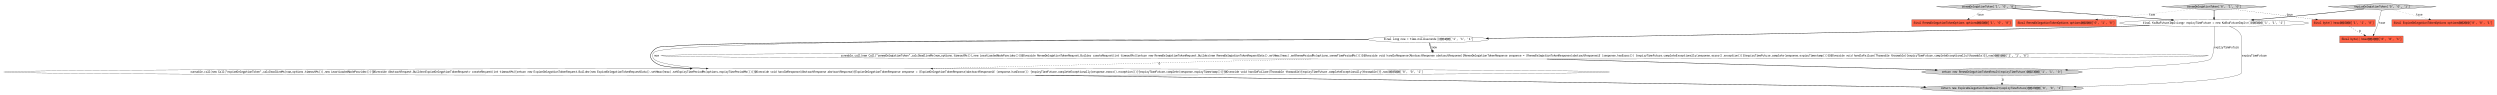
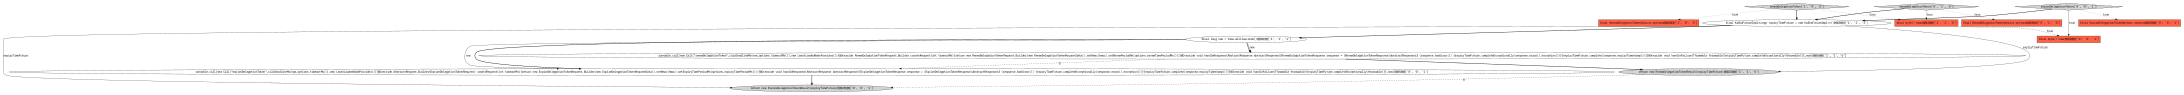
edge "renewDelegationToken['1', '0', '0']" -> "final byte(( hmac@@@2@@@['1', '1', '0']": added, label "true"
edge "final byte(( hmac@@@2@@@['1', '1', '0']" -> "final byte(( hmac@@@2@@@['0', '0', '1']": label "0" -> "true"
